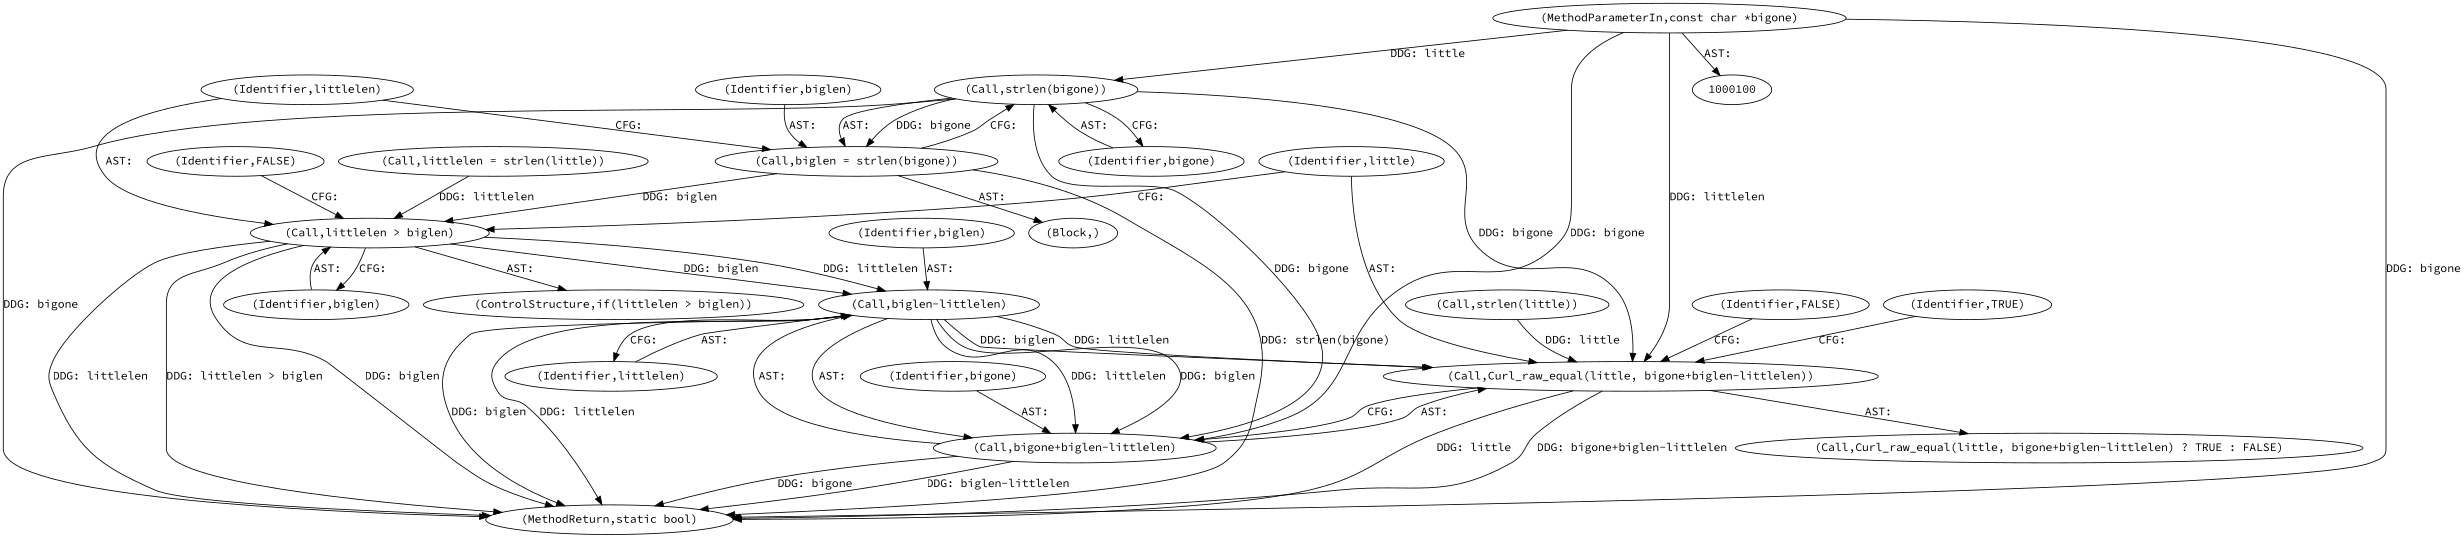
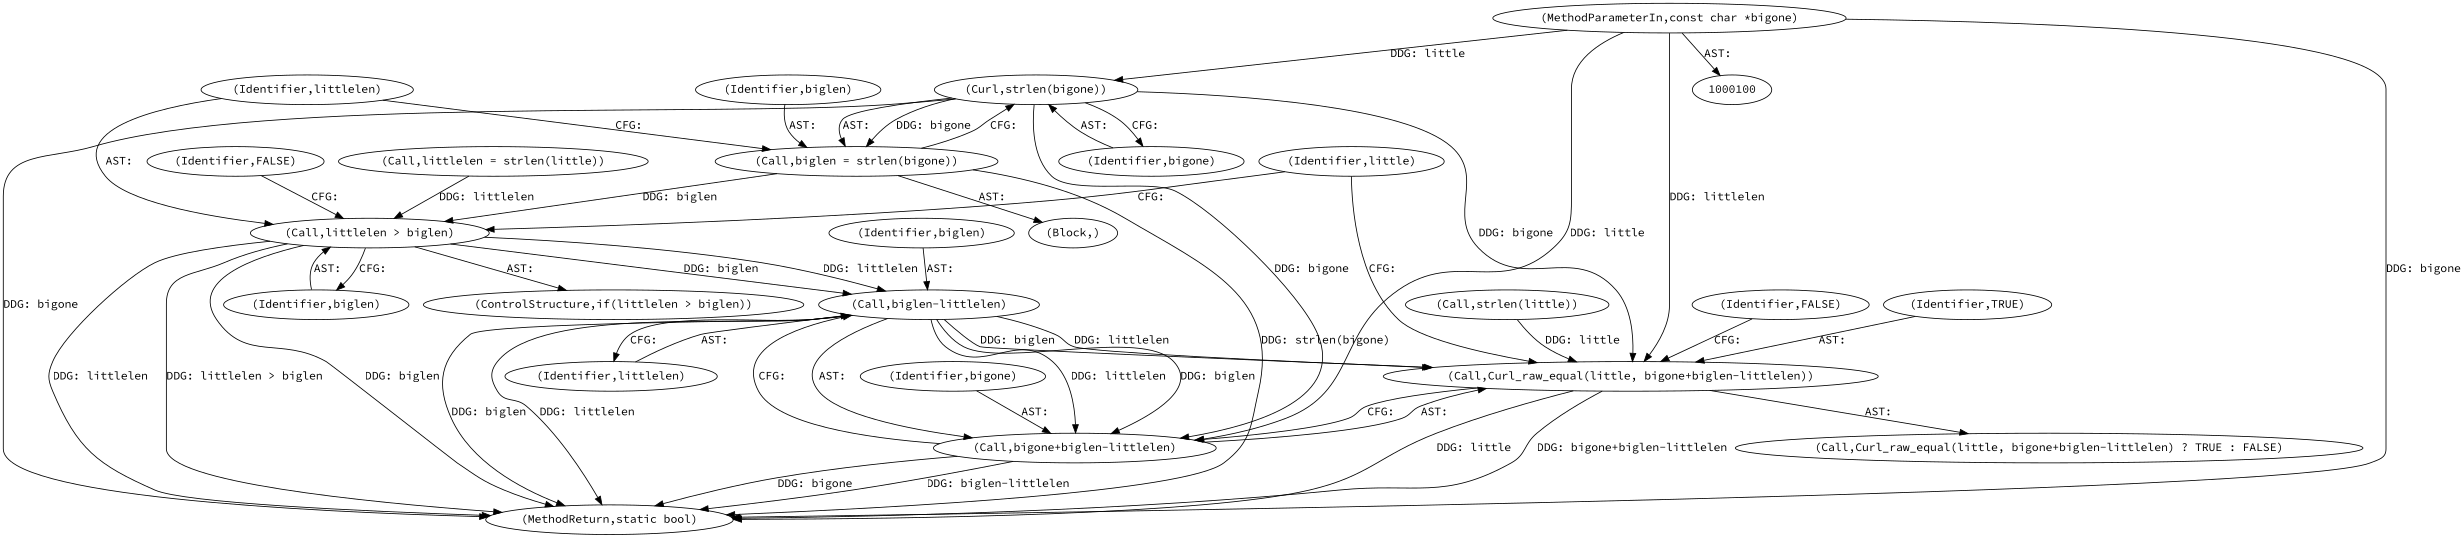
node "(Call,strlen(bigone))": label "(Call,strlen(bigone))" -> "(Curl,strlen(bigone))"
edge "(MethodParameterIn,const char *bigone)" -> "(Call,bigone+biglen-littlelen)": label "DDG: bigone" -> "DDG: little"
edge "(Identifier,little)" -> "(Call,Curl_raw_equal(little, bigone+biglen-littlelen))": label "AST: " -> "CFG: "
edge "(Identifier,TRUE)" -> "(Call,Curl_raw_equal(little, bigone+biglen-littlelen))": label "CFG: " -> "AST: "
edge "(Call,bigone+biglen-littlelen)" -> "(Call,biglen-littlelen)": label "AST: " -> "CFG: "
